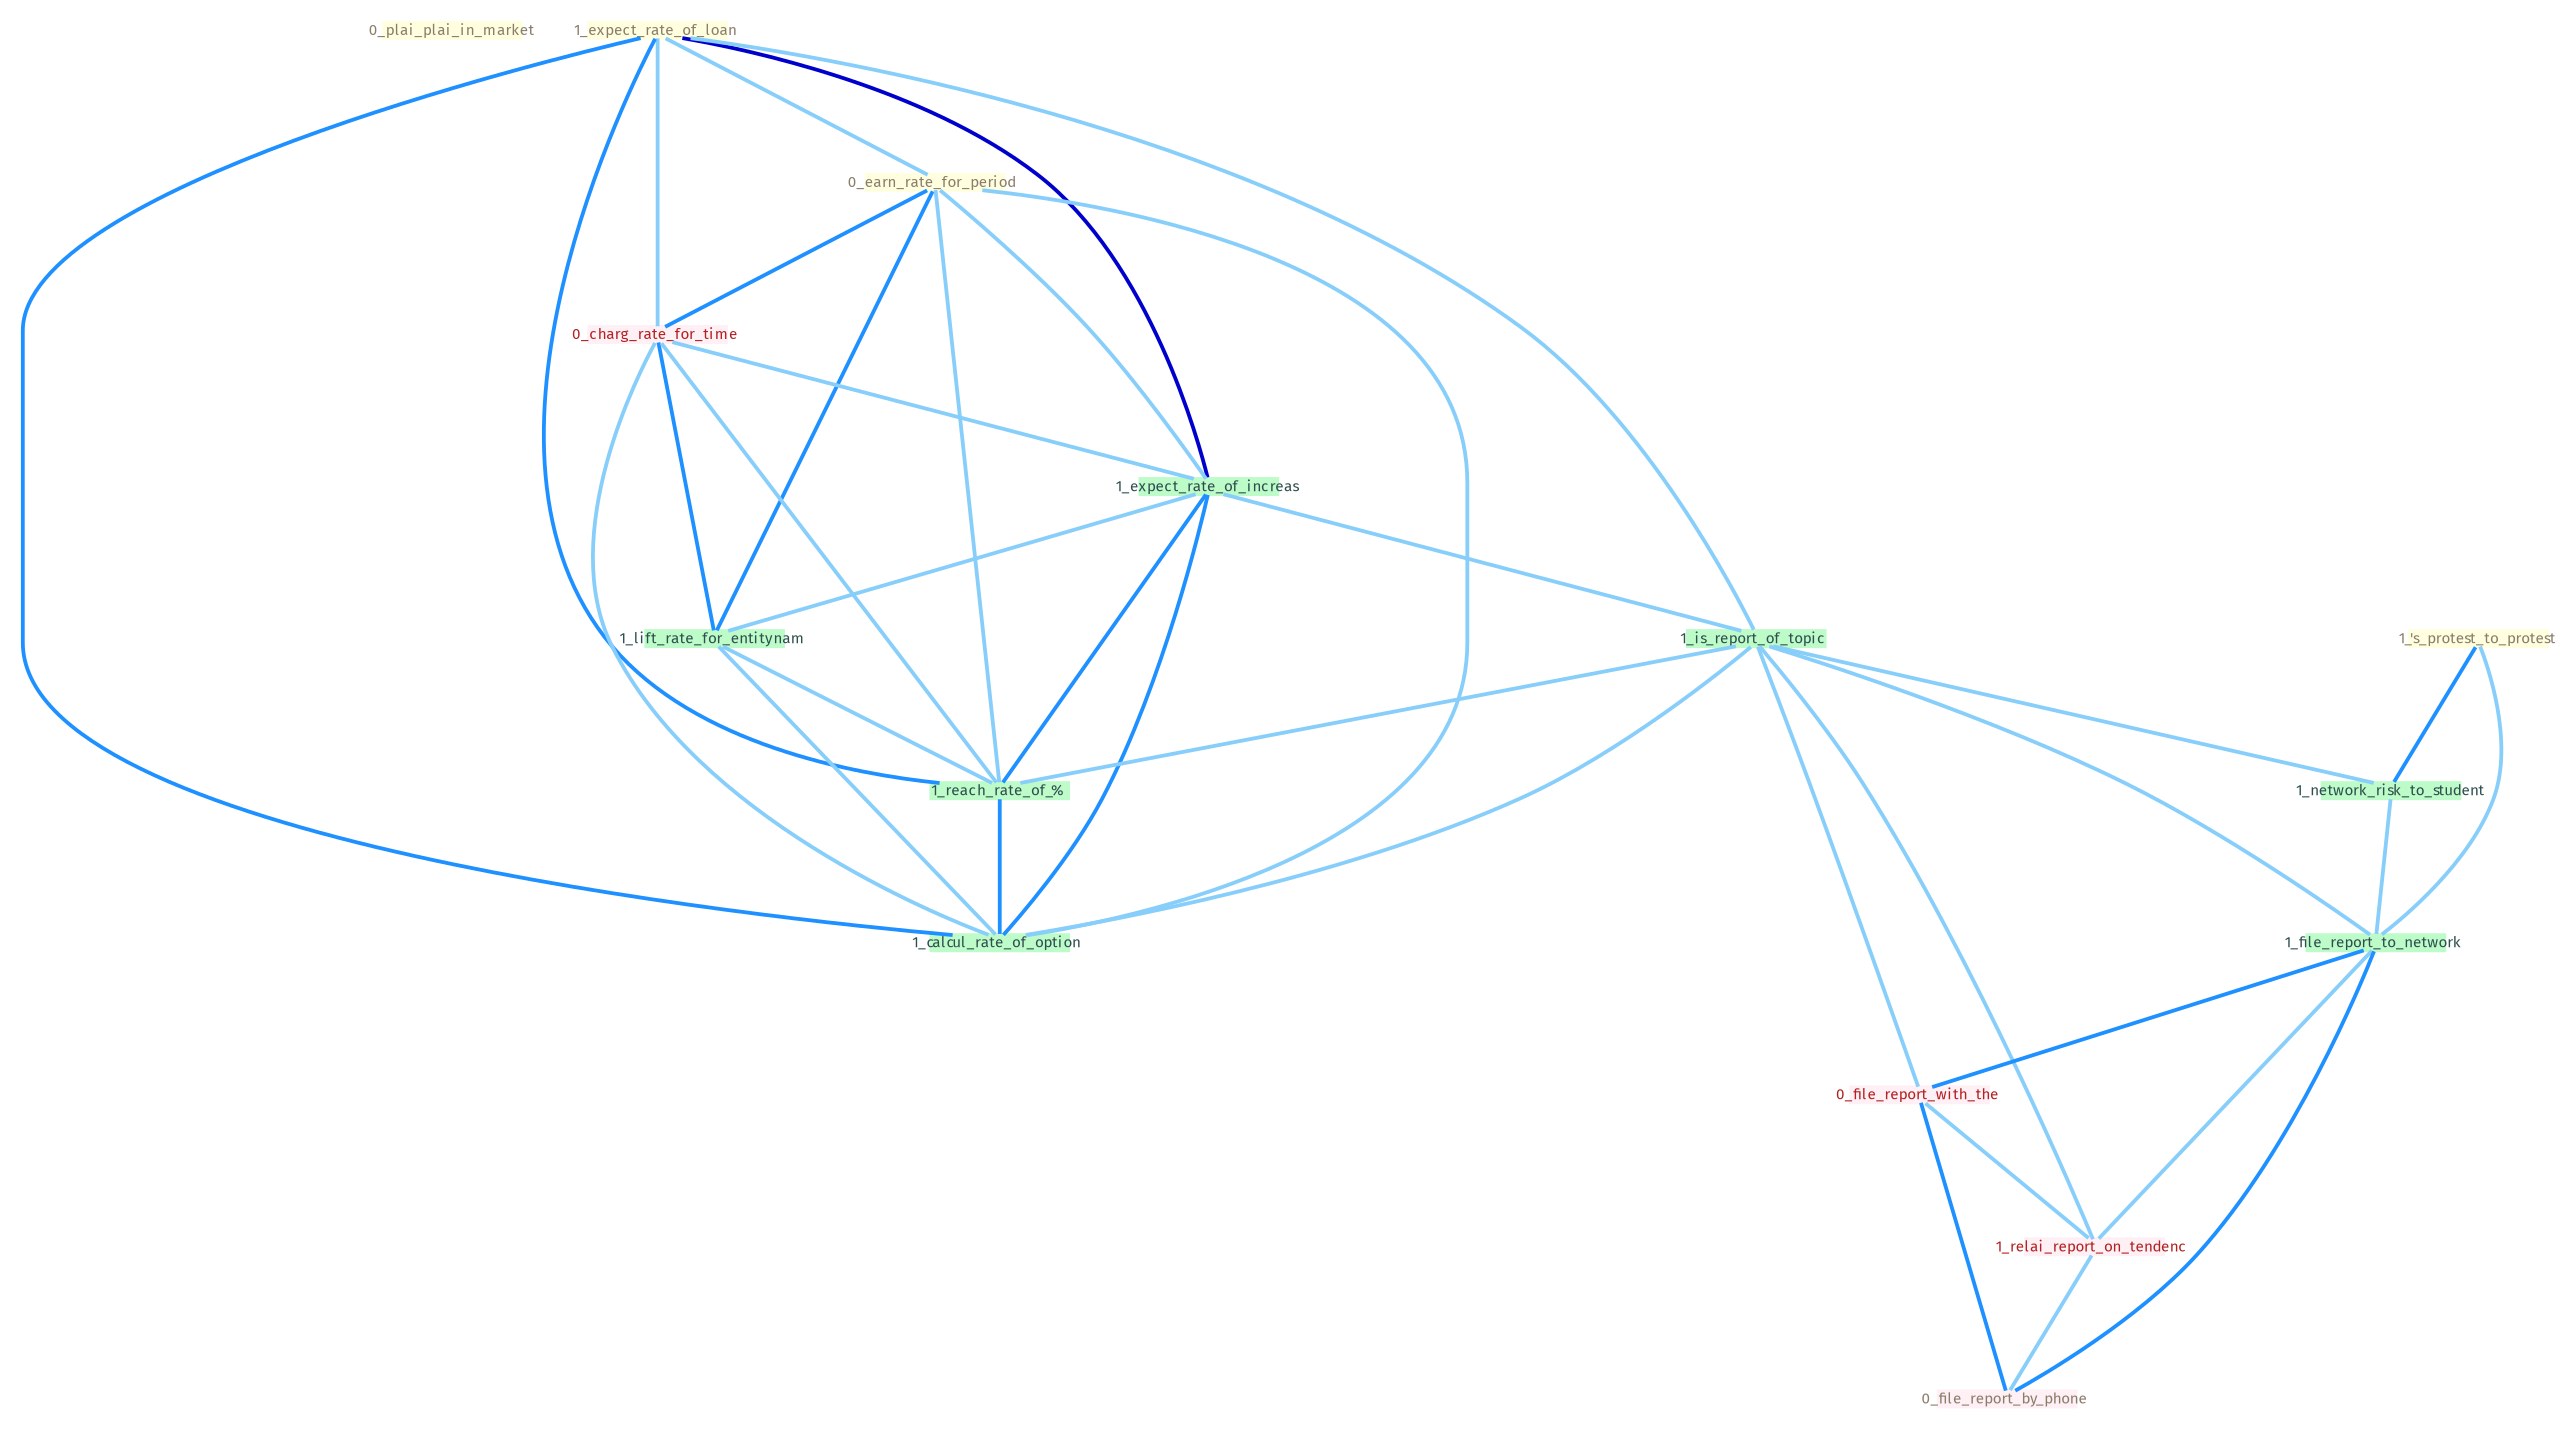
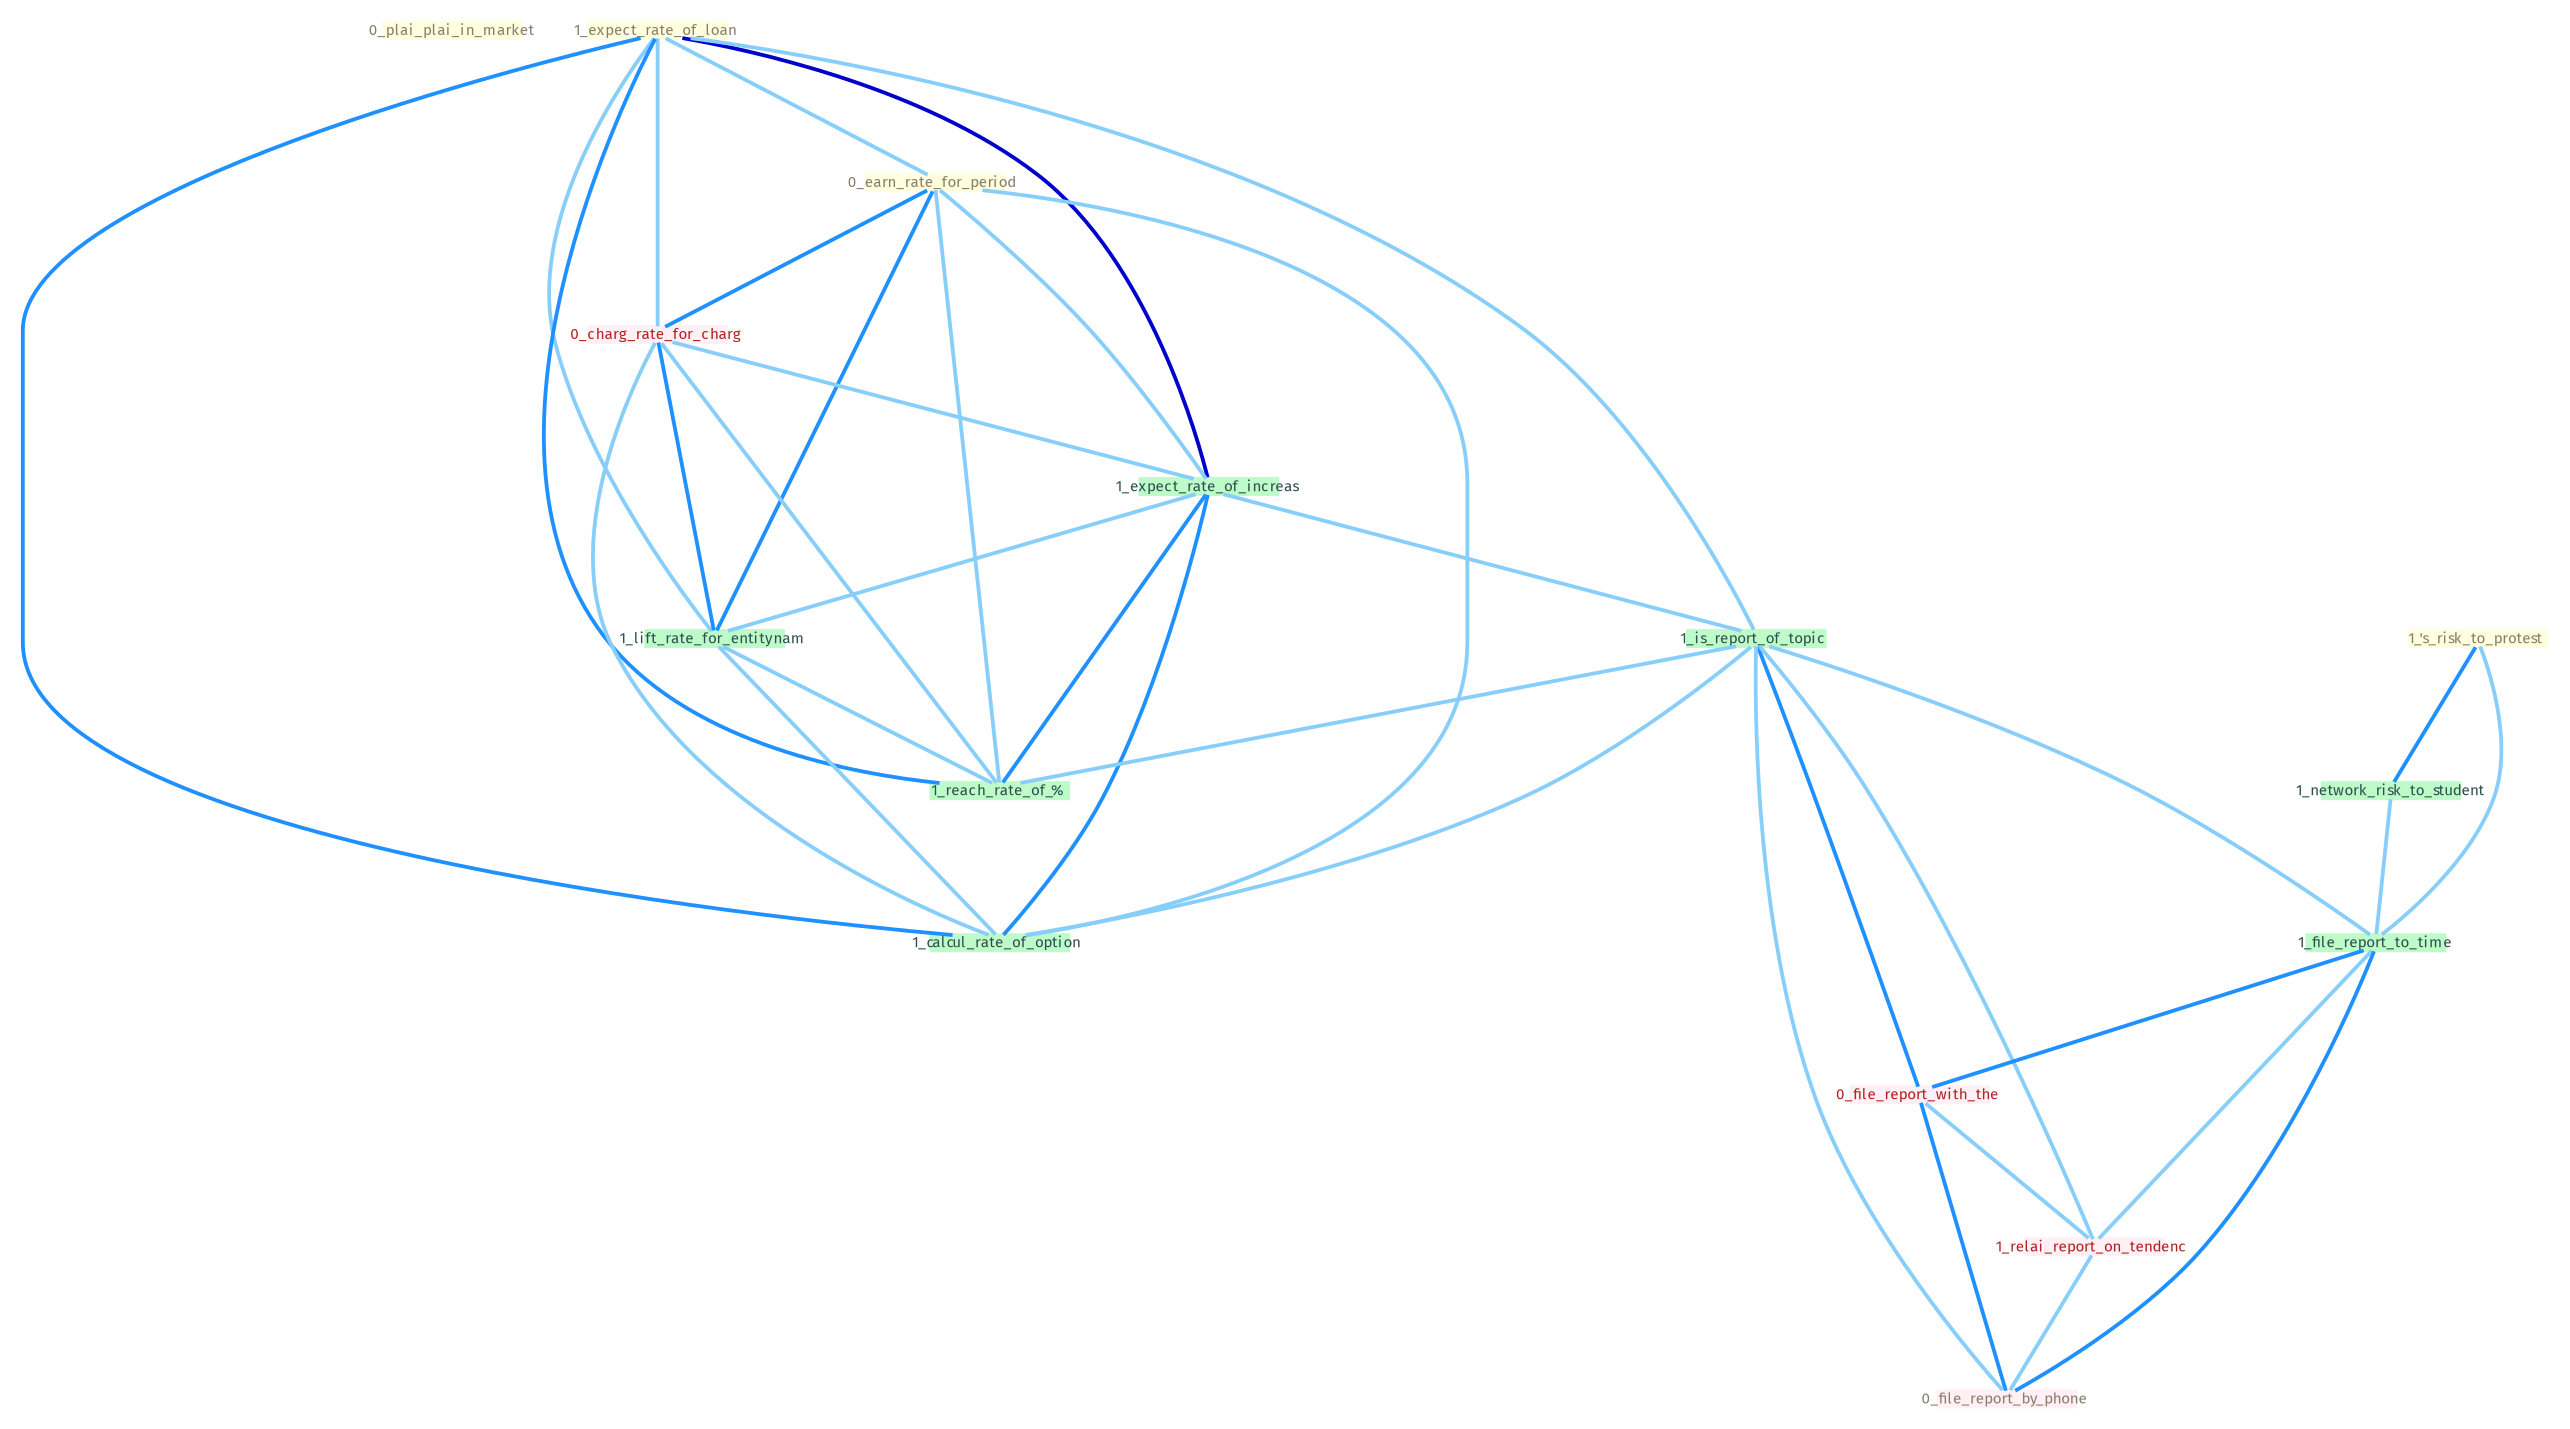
node "0_charg_rate_for_time": label "0_charg_rate_for_time" -> "0_charg_rate_for_charg"
edge "1_expect_rate_of_loan" -- "1_lift_rate_for_entitynam": added
node "1_'s_protest_to_protest": label "1_'s_protest_to_protest" -> "1_'s_risk_to_protest"
edge "1_is_report_of_topic" -- "1_network_risk_to_student": now "1_is_report_of_topic" -- "0_file_report_by_phone"
edge "1_is_report_of_topic" -- "0_file_report_with_the": color #87cefa -> #1e90ff
edge "1_reach_rate_of_%" -- "1_calcul_rate_of_option": removed
node "1_file_report_to_network": label "1_file_report_to_network" -> "1_file_report_to_time"
